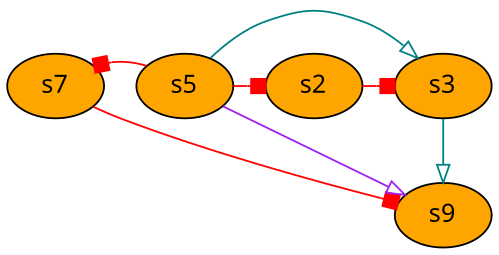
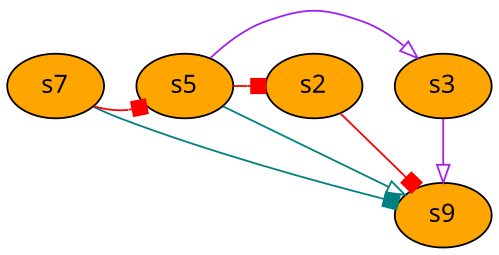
edge "s5" -> "s3": color teal -> purple
edge "s5" -> "s7": reversed
edge "s2" -> "s3": now "s2" -> "s9"
edge "s3" -> "s9": color teal -> purple
edge "s5" -> "s9": color purple -> teal
edge "s7" -> "s9": color red -> teal
